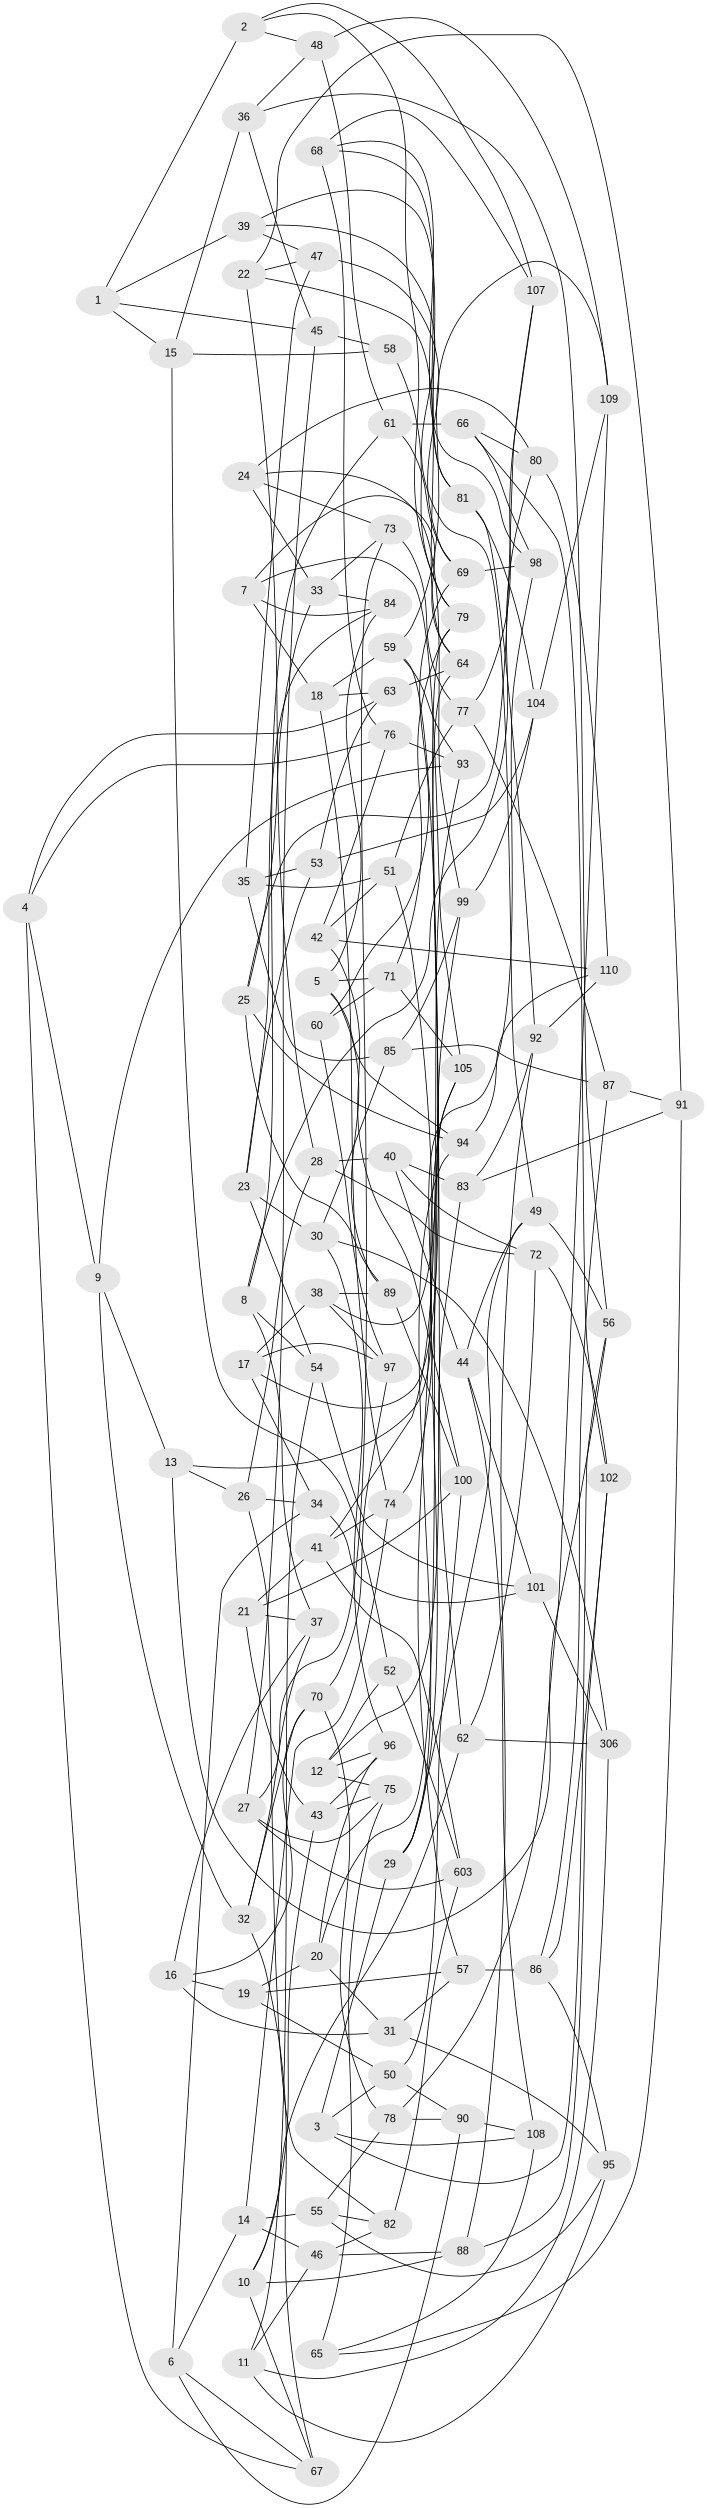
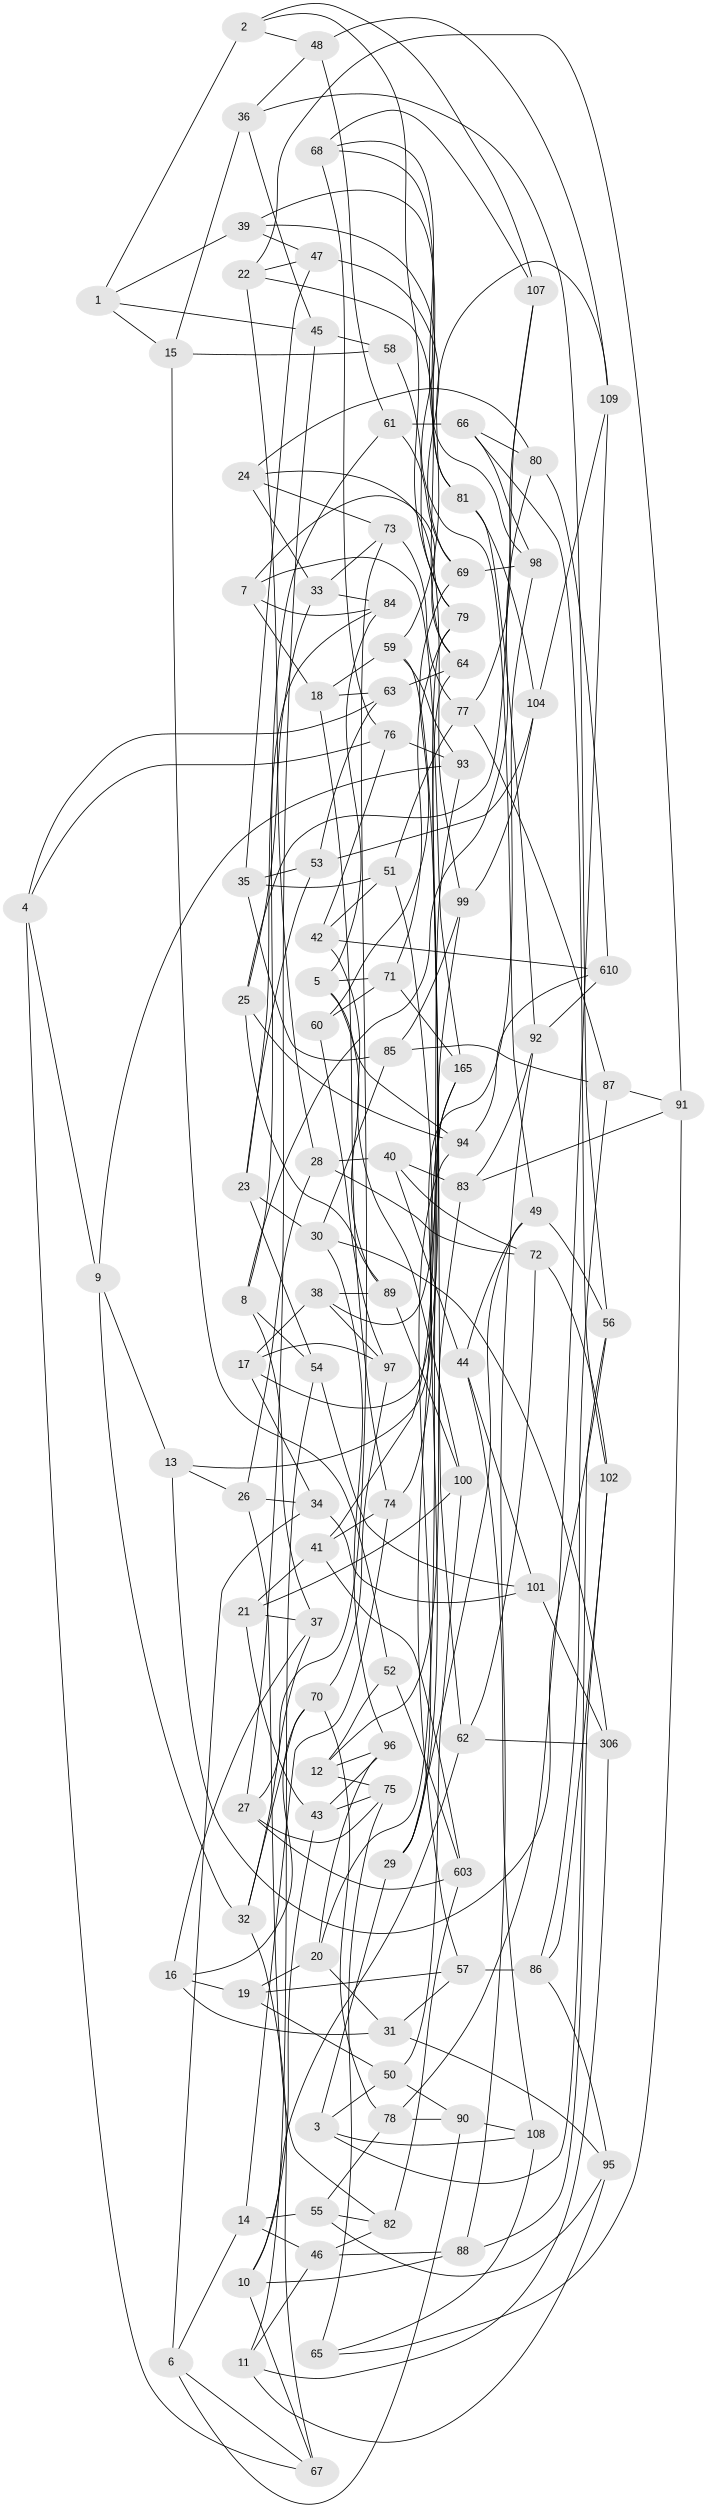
node "110": label "110" -> "610"
node "105": label "105" -> "165"
